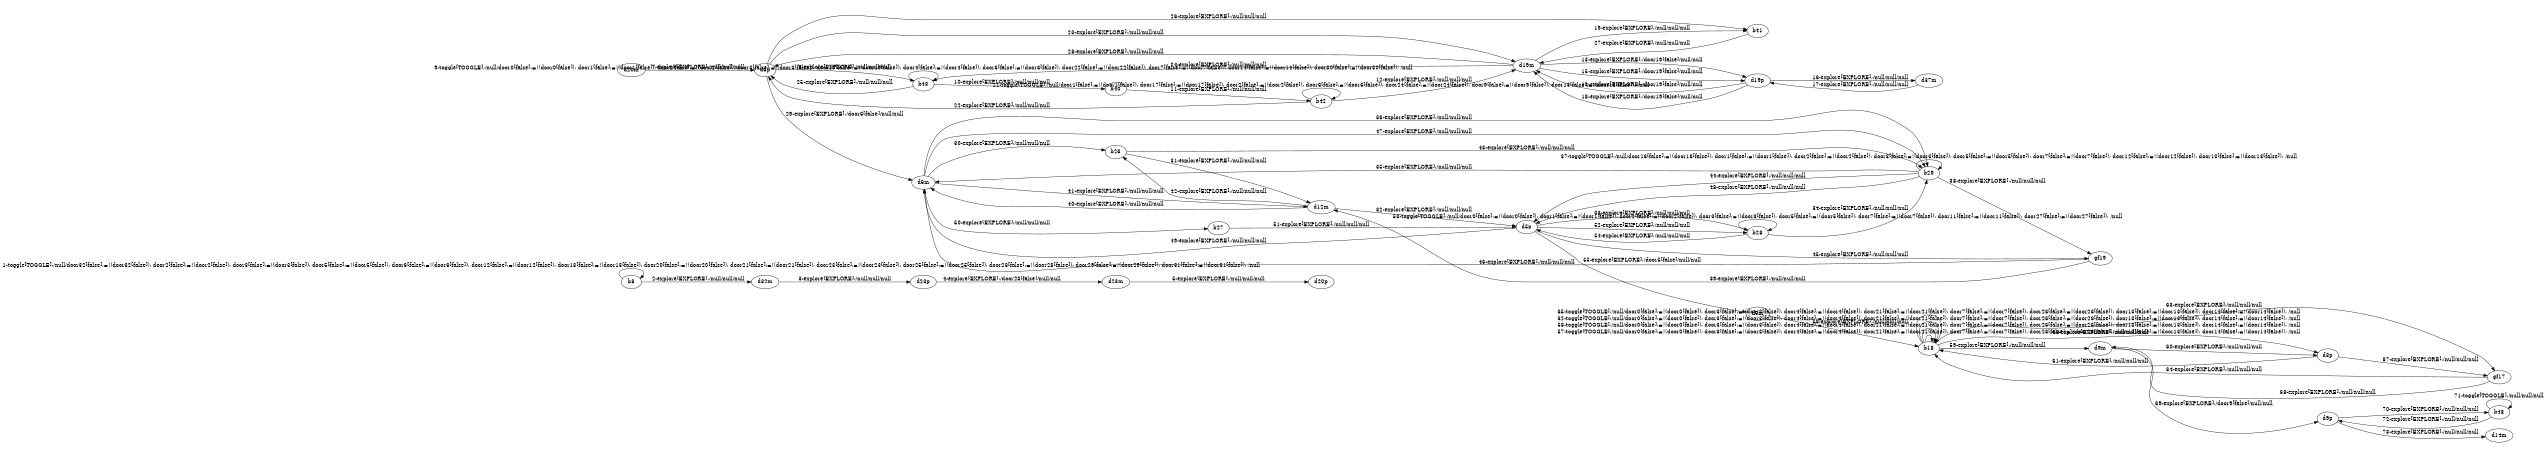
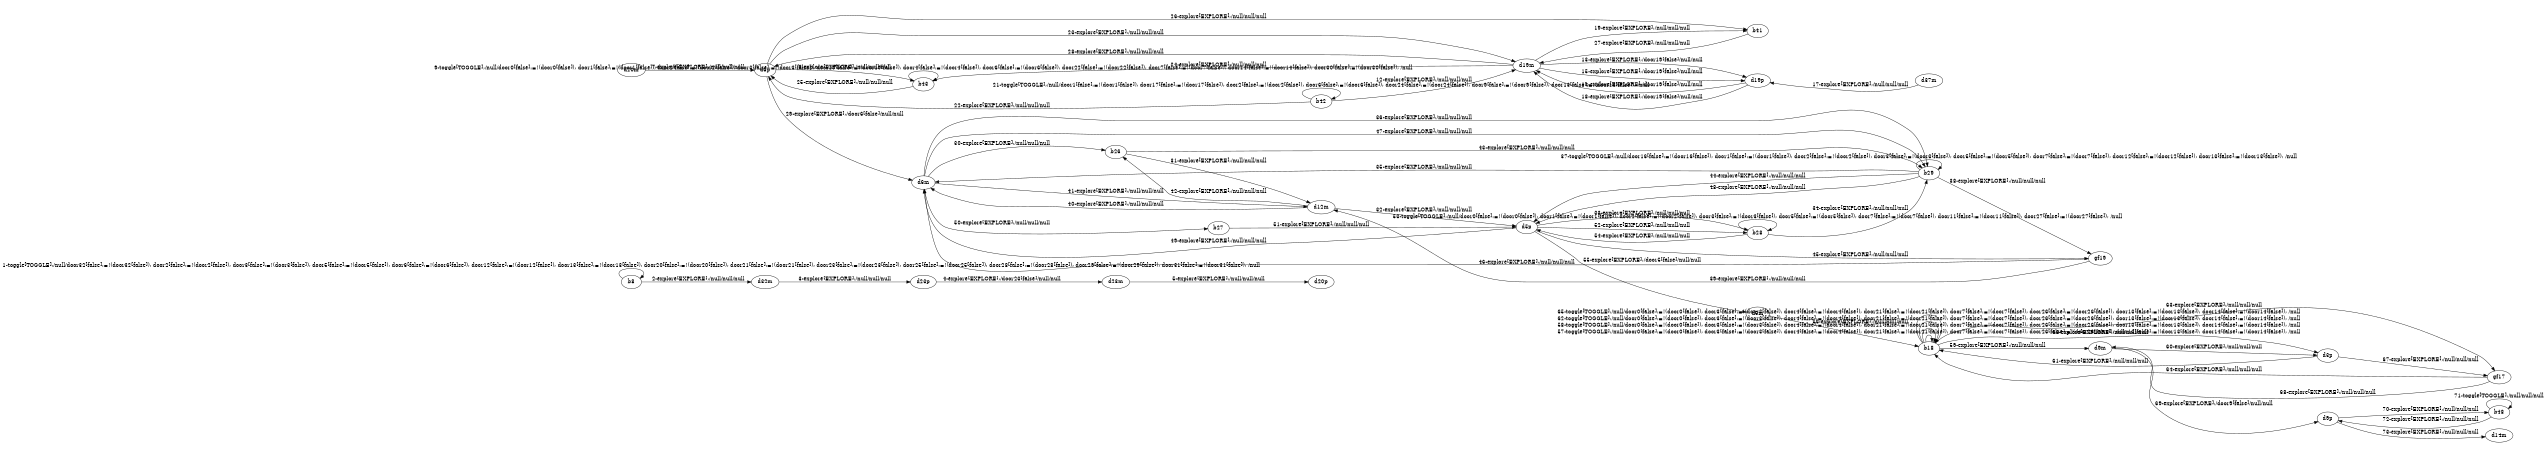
edge "d19p" -> "d37m": removed, label "16-explore[EXPLORE];/null/null/null"
node "b40": removed
